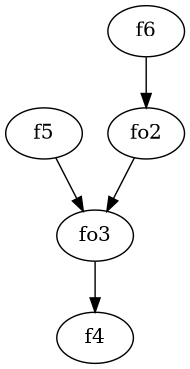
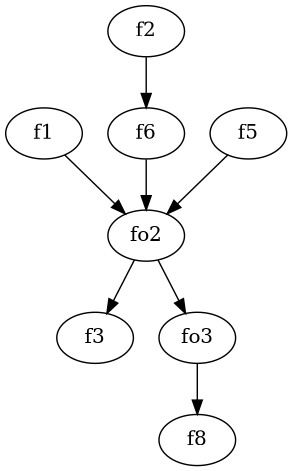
node "f2": added
node "f1": added
edge "f5" -> "fo3": now "f5" -> "fo2"
node "f4": label "f4" -> "f8"
node "f3": added
